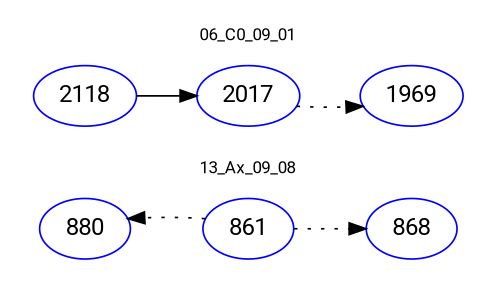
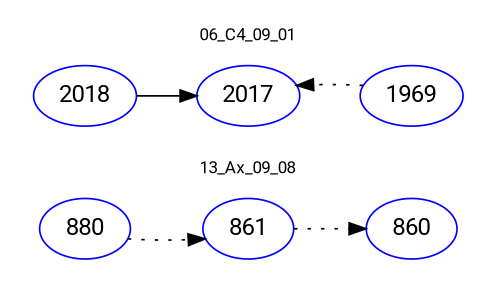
cluster "06_C0_09_01": label "06_C0_09_01" -> "06_C4_09_01"
node "2118": label "2118" -> "2018"
edge "2017" -> "1969": reversed
edge "861" -> "880": reversed
node "868": label "868" -> "860"
